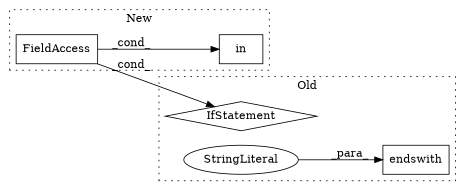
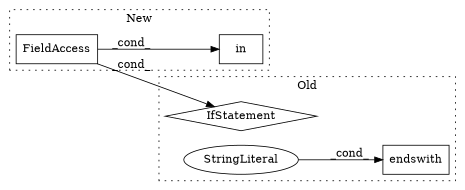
edge "StringLiteral" -> "endswith": label "_para_" -> "_cond_"
